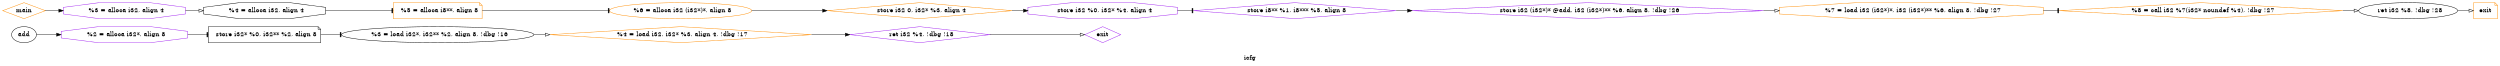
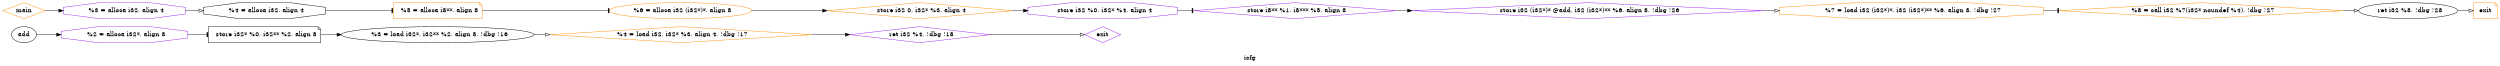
edge "store i32* %0, i32** %2, align 8" -> "%3 = load i32*, i32** %2, align 8, !dbg !16": arrowhead tee -> normal
